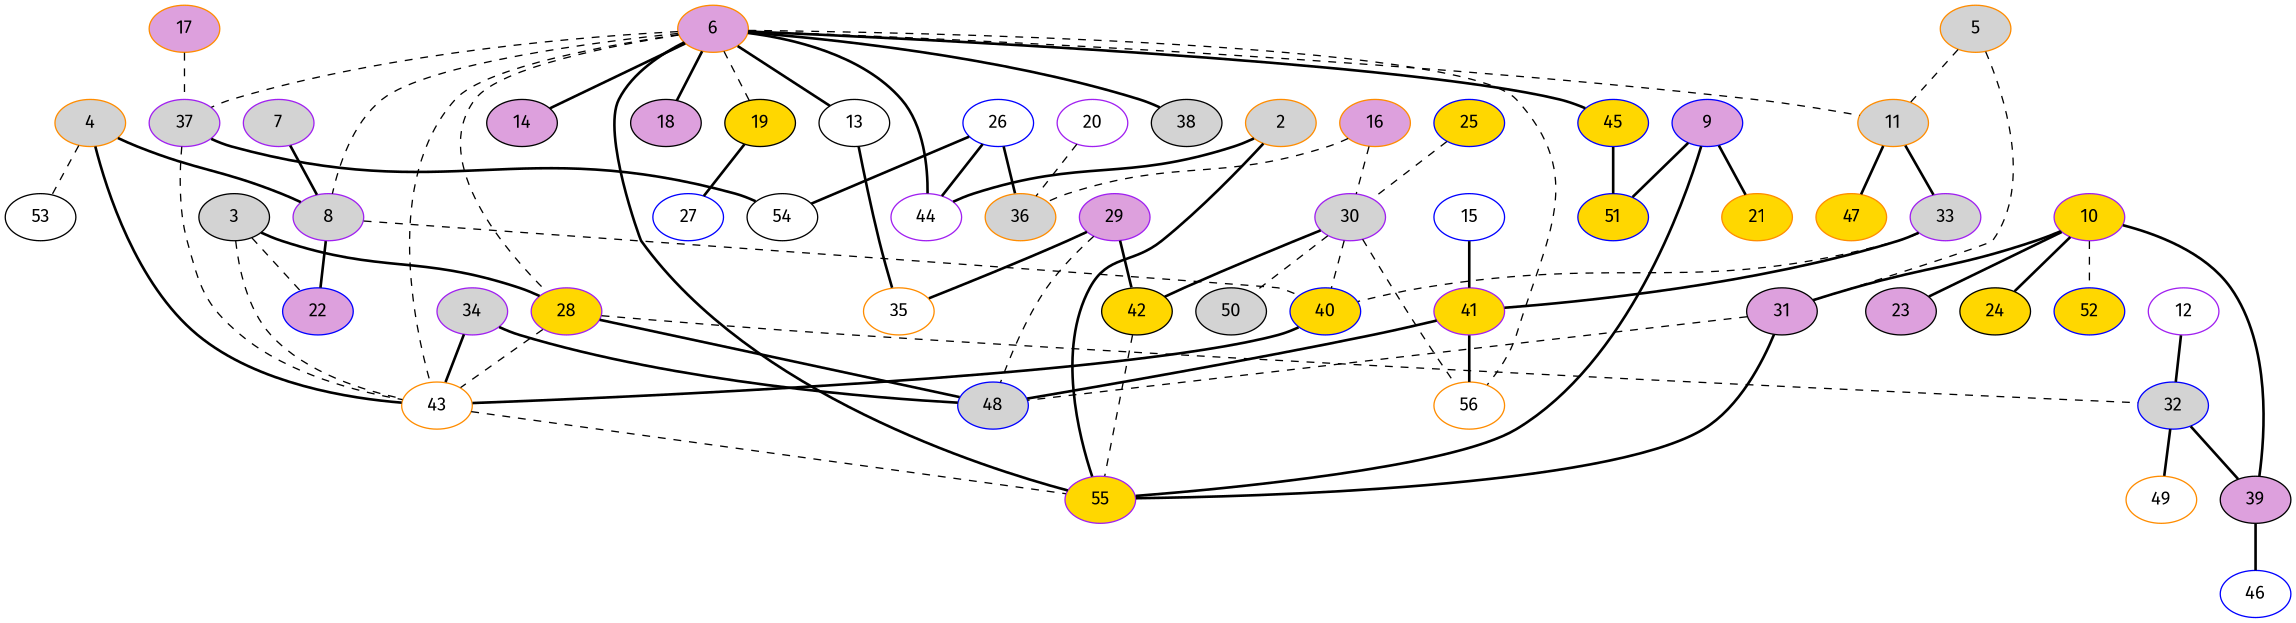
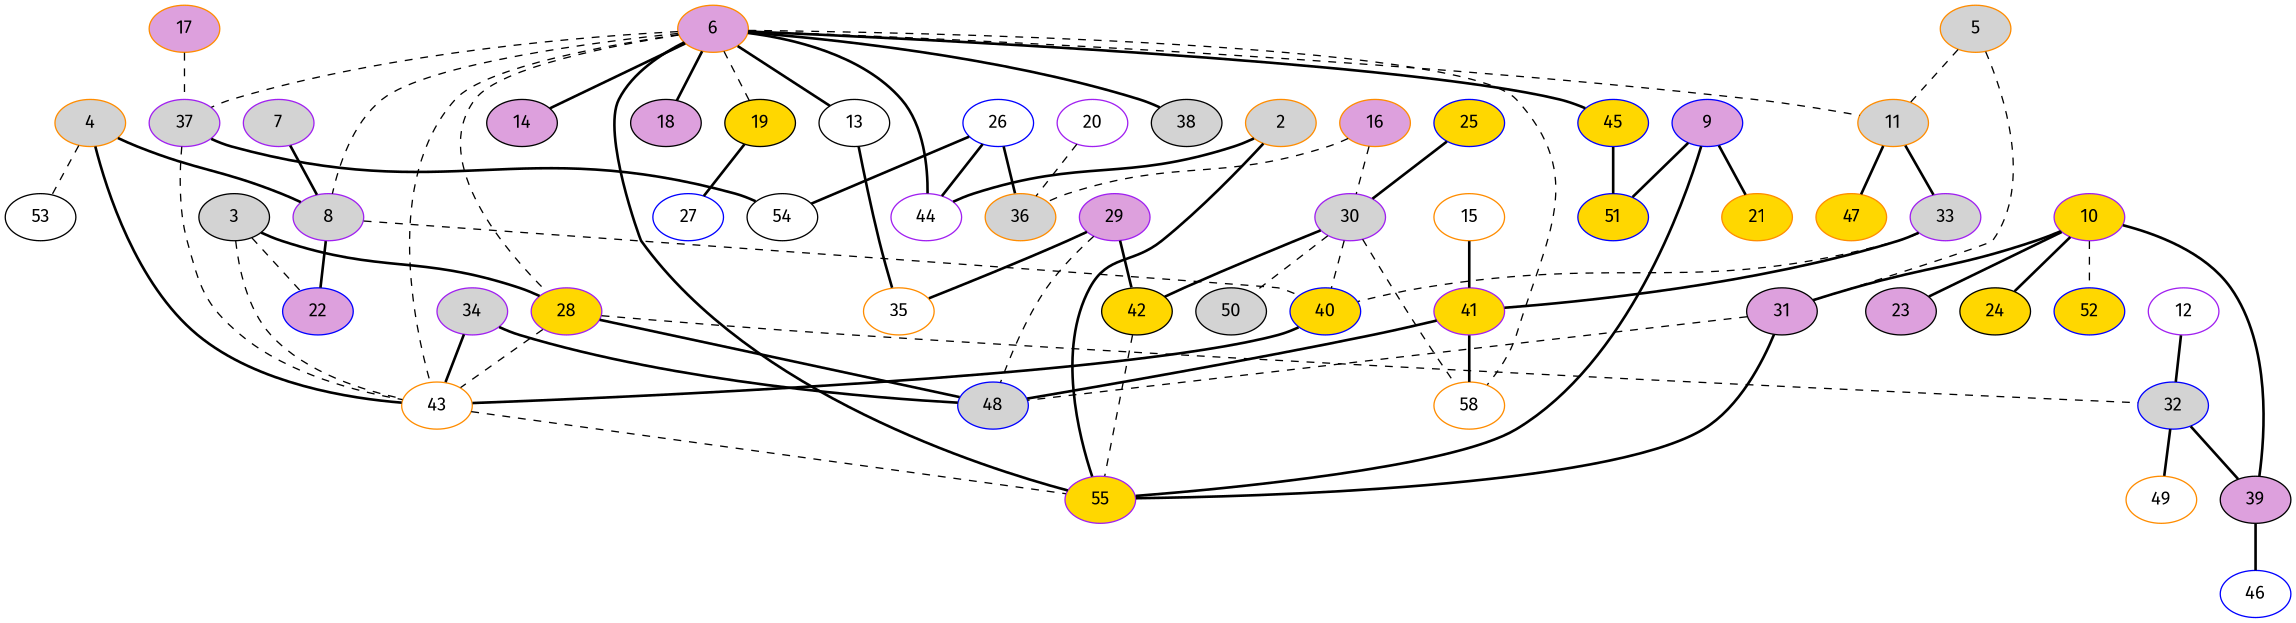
edge "25" -- "30": style dashed -> bold
node "15": color blue -> darkorange
node "56": label "56" -> "58"
